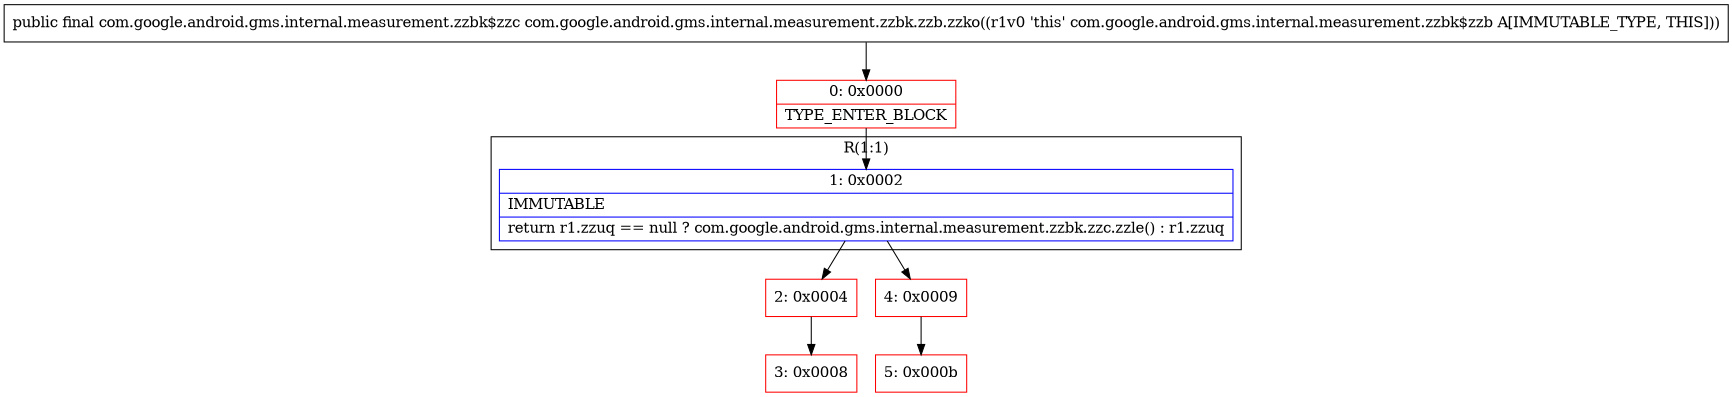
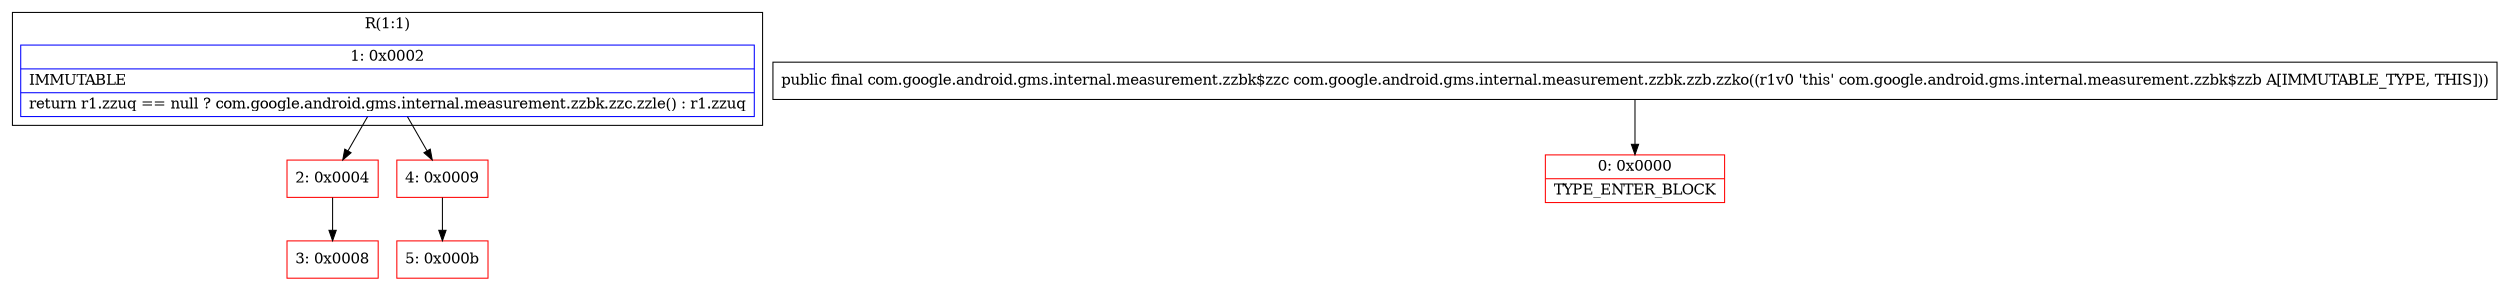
edge "0: 0x0000" -> "1: 0x0002": removed
